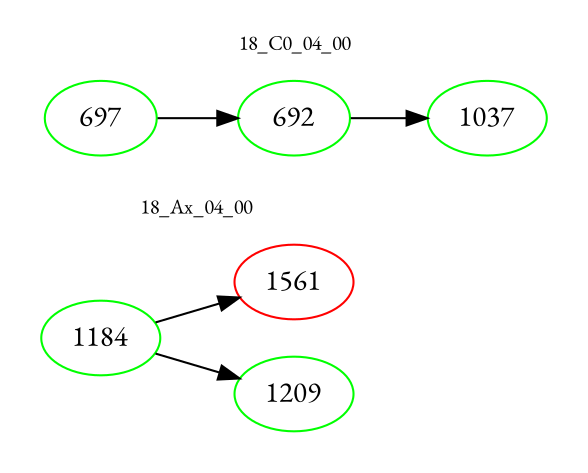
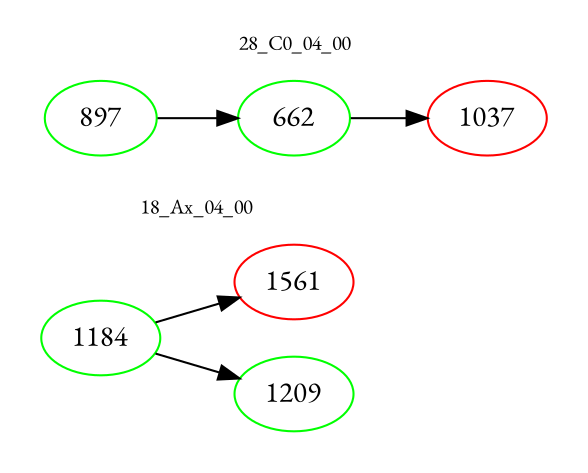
cluster "18_C0_04_00": label "18_C0_04_00" -> "28_C0_04_00"
node "697": label "697" -> "897"
node "692": label "692" -> "662"
node "1037": color green -> red
